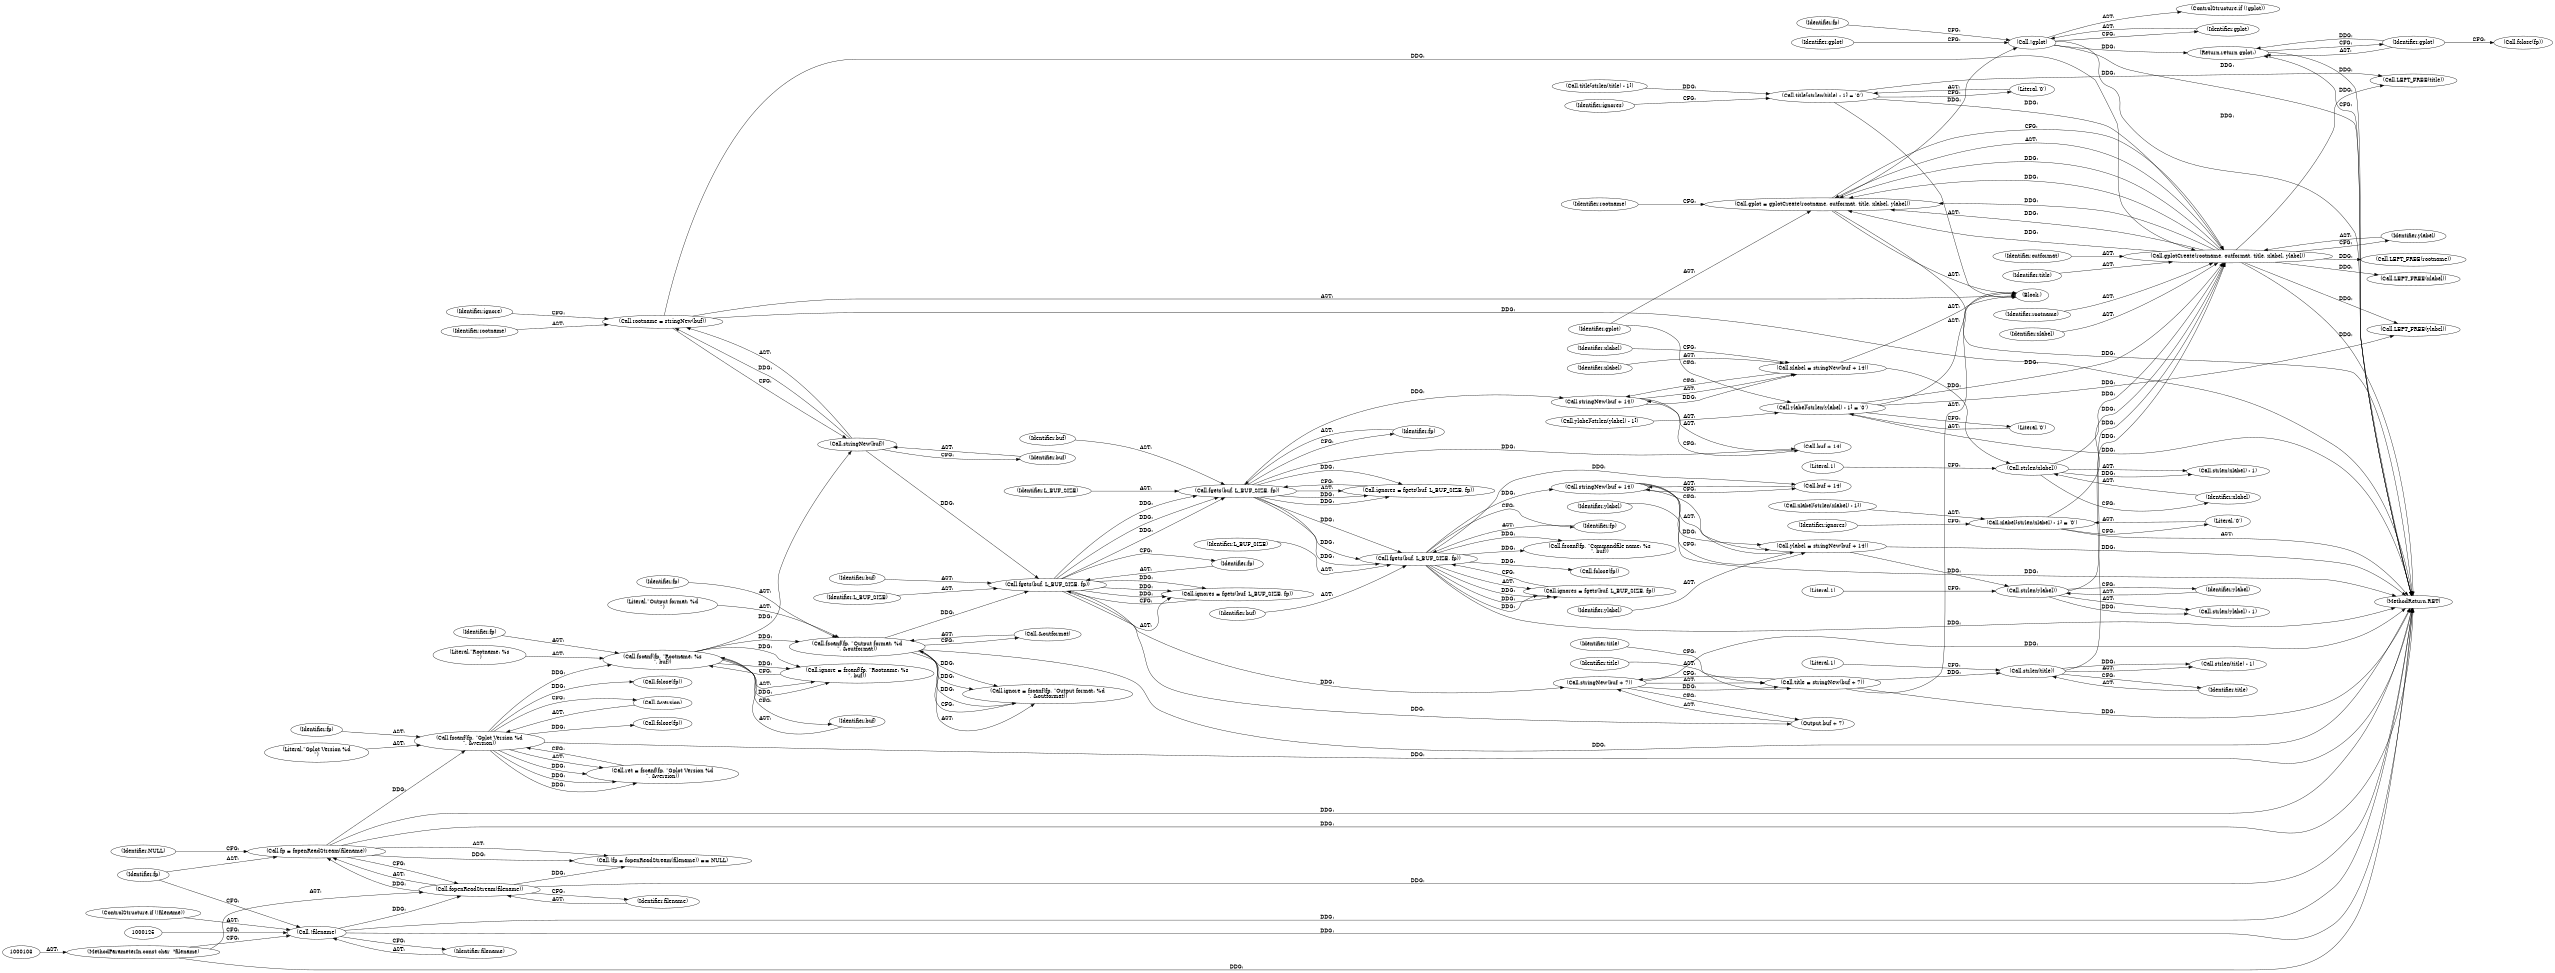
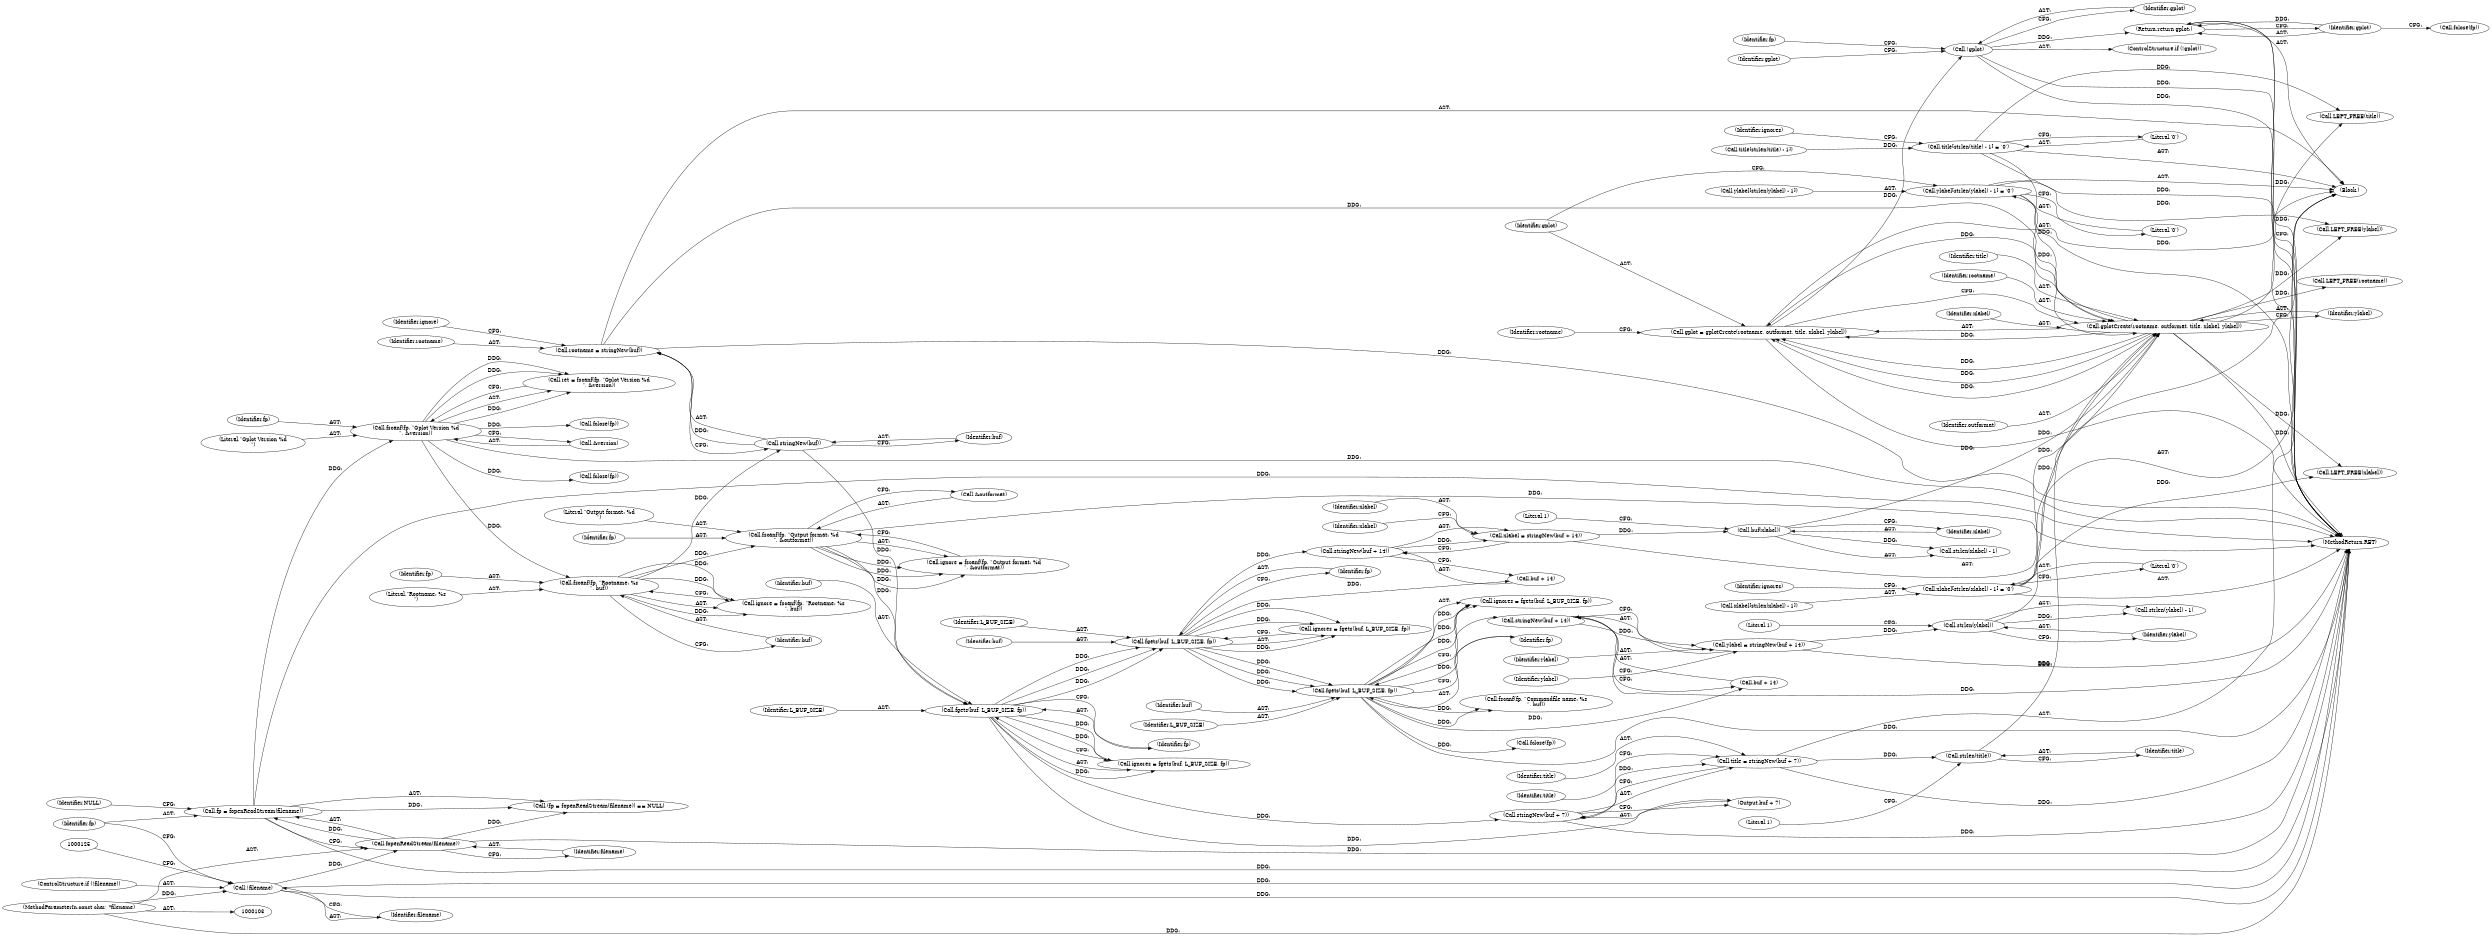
edge "(Return,return gplot;)" -> "(Block,)": added, label "AST:"
edge "(Call,title[strlen(title) - 1] = '0')" -> "(MethodReturn,RET)": added, label "DDG:"
node "(Call,strlen(xlabel))": label "(Call,strlen(xlabel))" -> "(Call,buf(xlabel))"
edge "(Call,xlabel[strlen(xlabel) - 1] = '0')" -> "(Block,)": added, label "AST:"
edge "(Call,xlabel[strlen(xlabel) - 1] = '0')" -> "(Call,LEPT_FREE(xlabel))": added, label "DDG:"
node "(Call,strlen(title) - 1)": removed
edge "(MethodParameterIn,const char  *filename)" -> "(Call,!filename)": label "CFG: " -> "DDG: "
edge "1000103" -> "(MethodParameterIn,const char  *filename)": reversed
